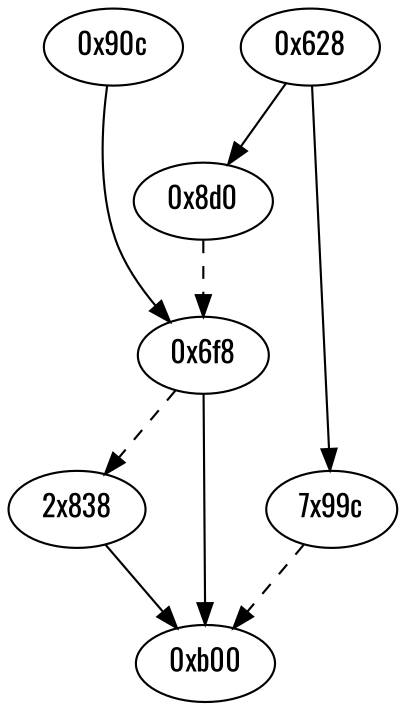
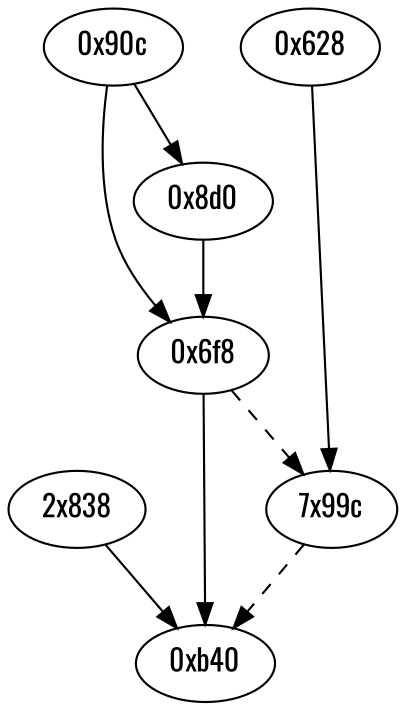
edge "0x628" -> "0x8d0": now "0x90c" -> "0x8d0"
edge "0x8d0" -> "0x6f8": style dashed -> solid
edge "0x6f8" -> "2x838": now "0x6f8" -> "7x99c"
node "0xb00": label "0xb00" -> "0xb40"
